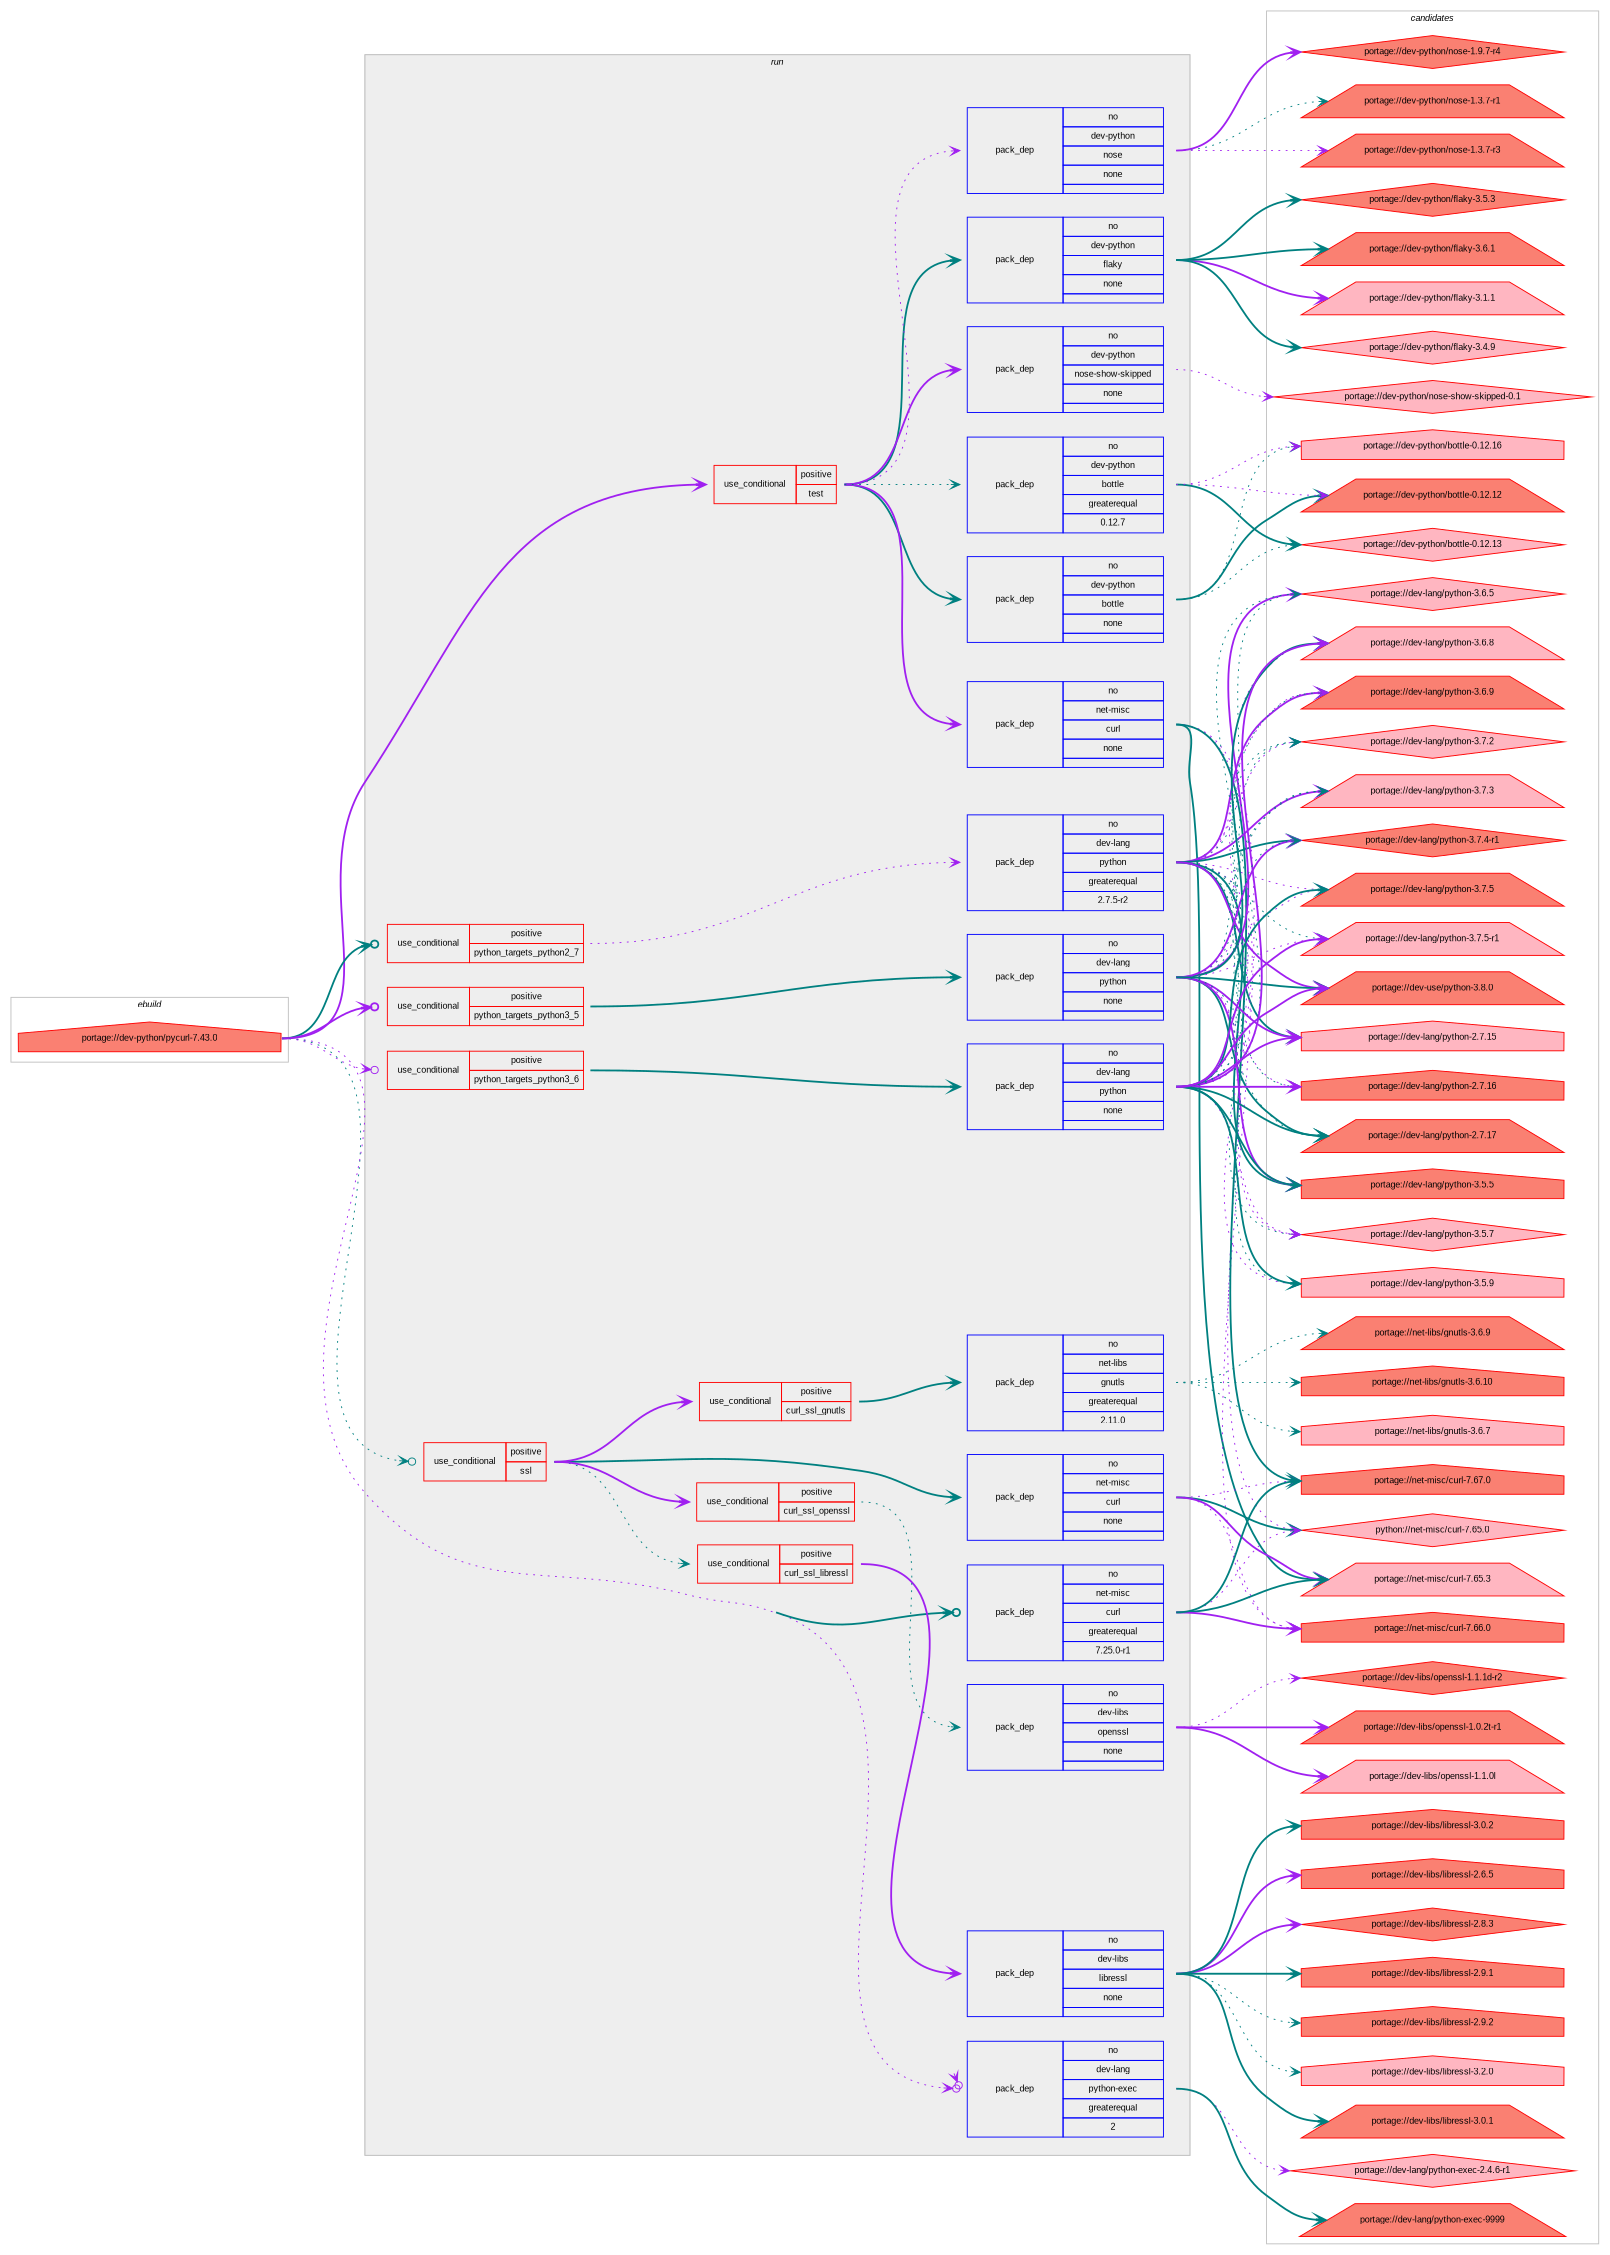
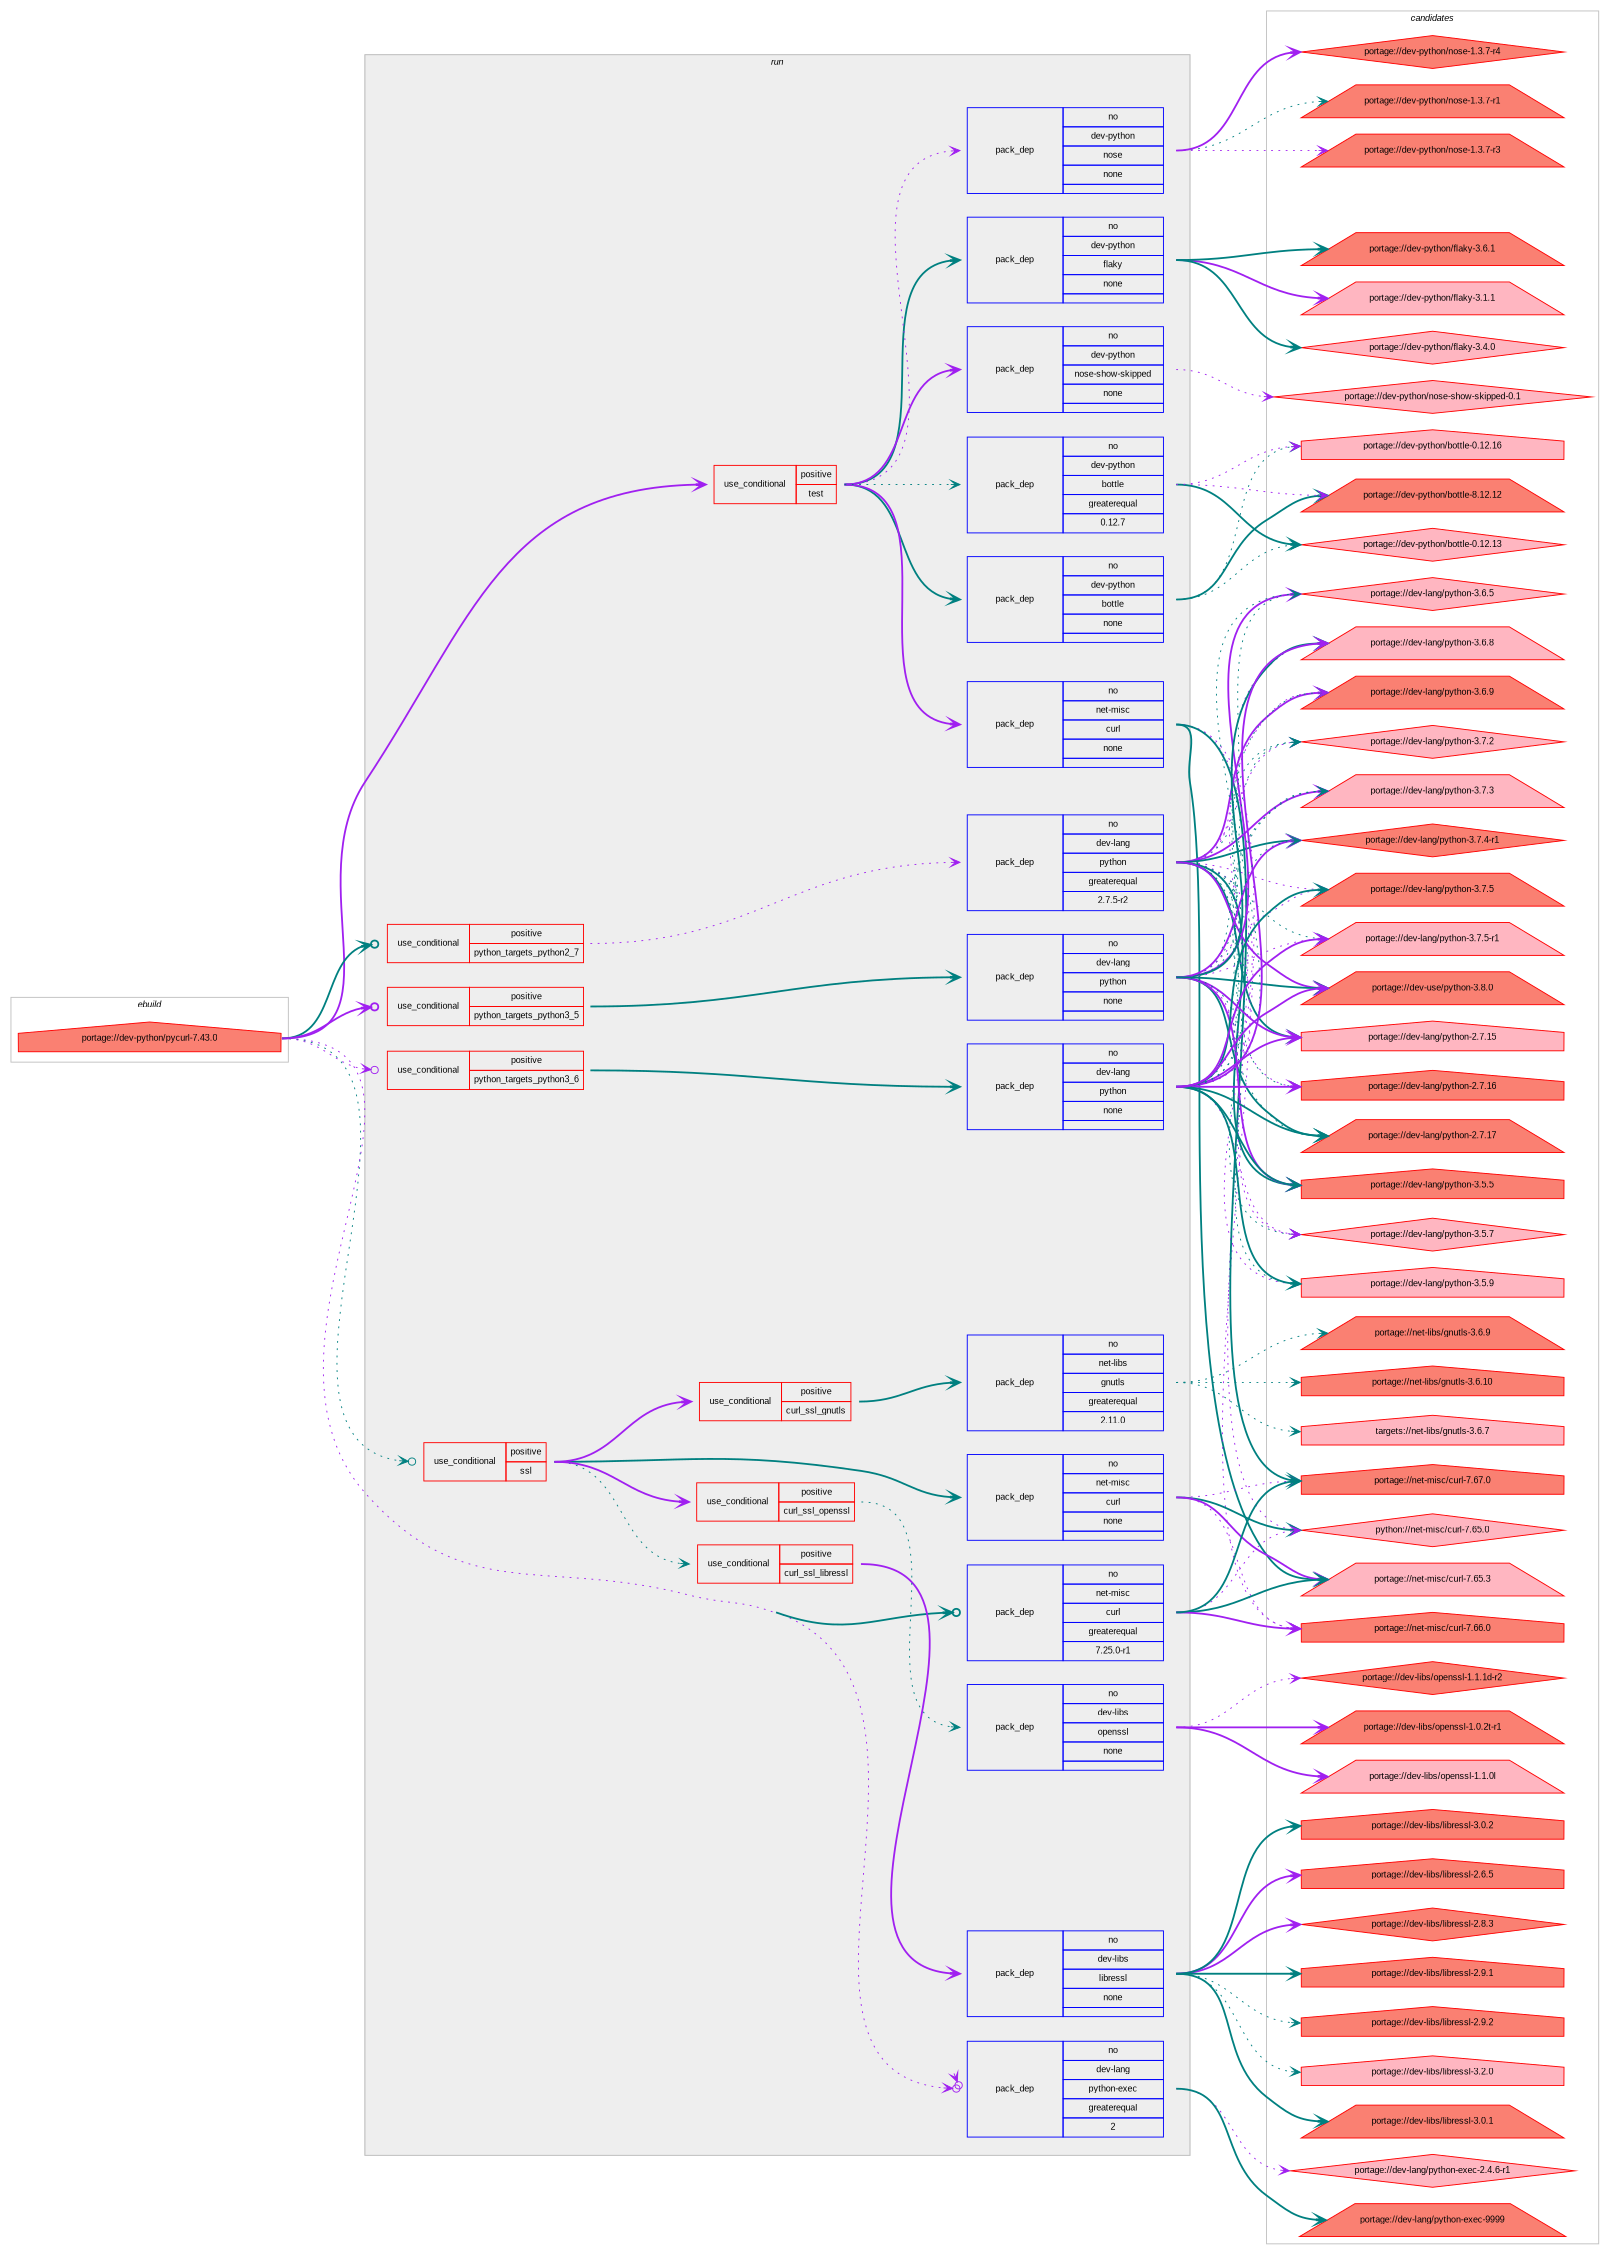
node "portage://dev-python/nose-1.9.7-r4": label "portage://dev-python/nose-1.9.7-r4" -> "portage://dev-python/nose-1.3.7-r4"
node "portage://dev-python/flaky-3.5.3": removed
node "portage://dev-python/flaky-3.4.9": label "portage://dev-python/flaky-3.4.9" -> "portage://dev-python/flaky-3.4.0"
node "portage://dev-python/bottle-0.12.12": label "portage://dev-python/bottle-0.12.12" -> "portage://dev-python/bottle-8.12.12"
node "portage://net-libs/gnutls-3.6.7": label "portage://net-libs/gnutls-3.6.7" -> "targets://net-libs/gnutls-3.6.7"
